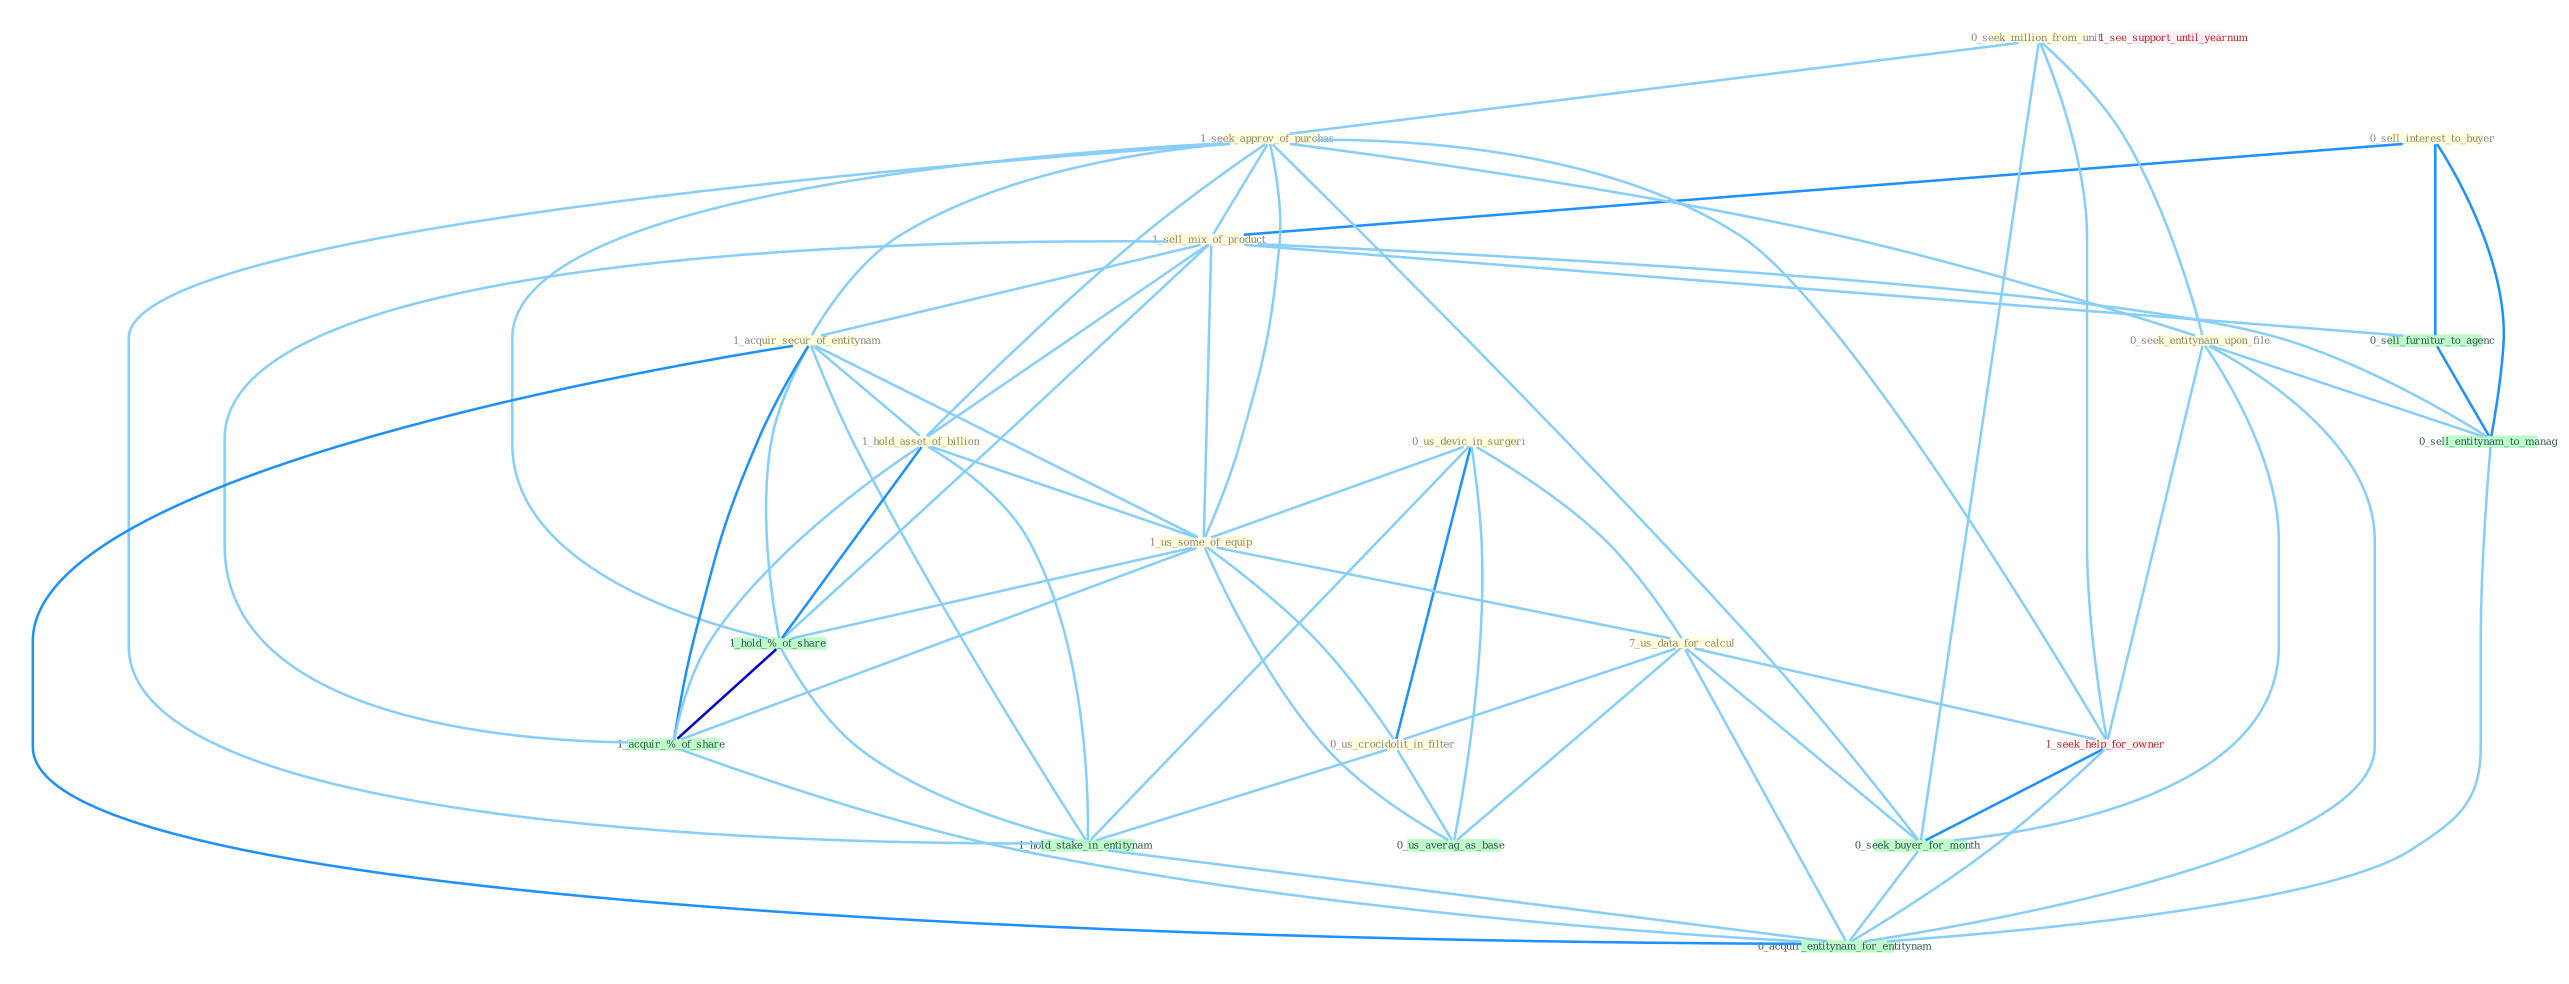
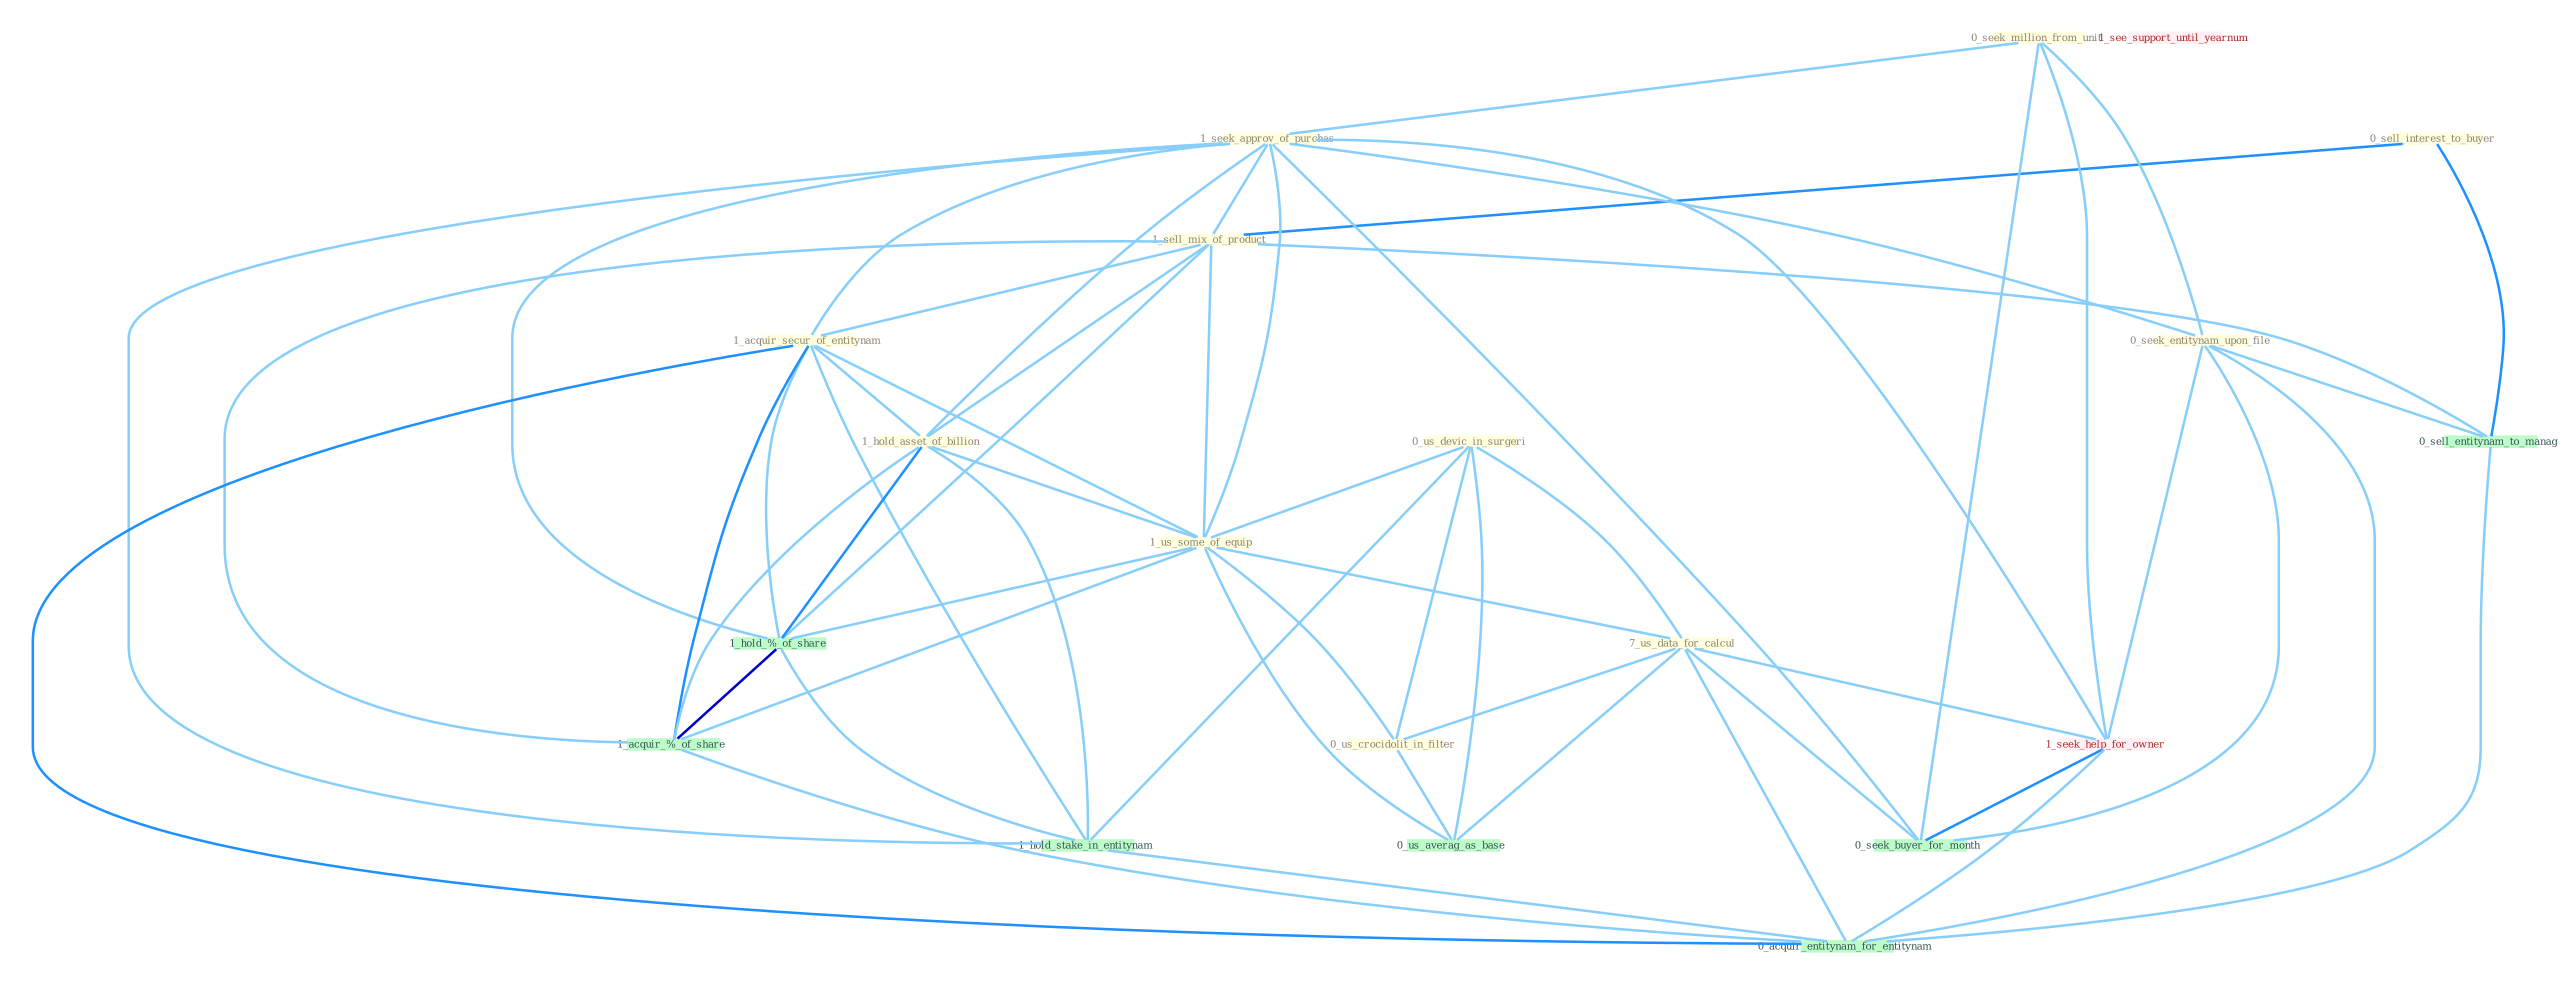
node "0_sell_furnitur_to_agenc": removed
edge "0_us_devic_in_surgeri" -- "0_us_crocidolit_in_filter": color #1e90ff -> #87cefa
edge "0_us_crocidolit_in_filter" -- "1_hold_stake_in_entitynam": removed
edge "0_seek_buyer_for_month" -- "0_acquir_entitynam_for_entitynam": removed
